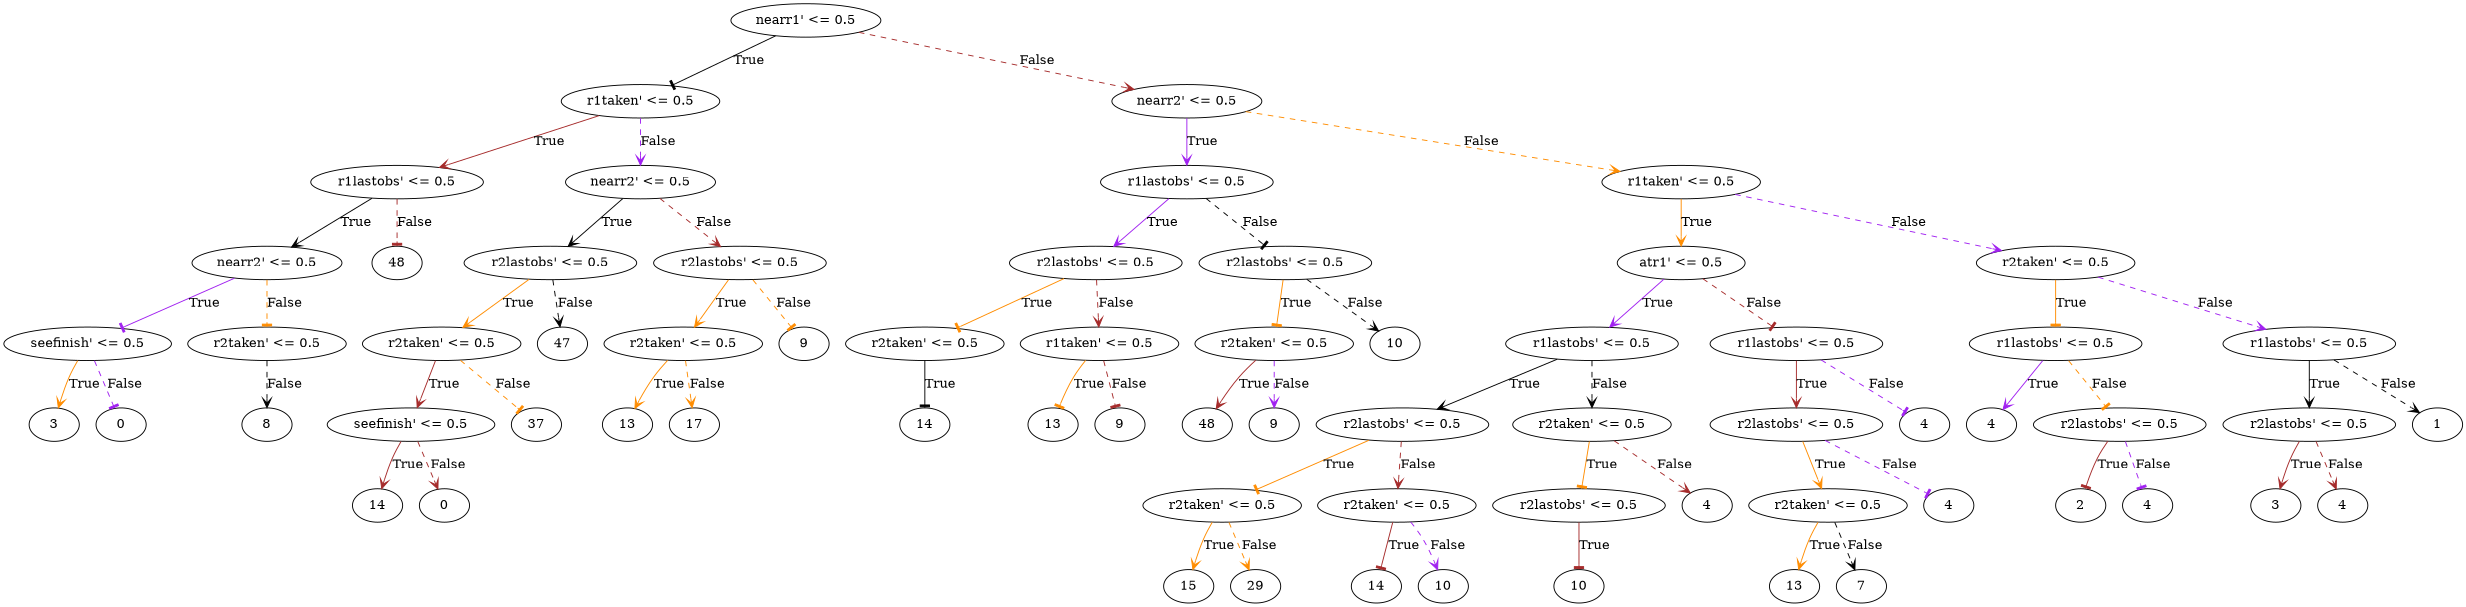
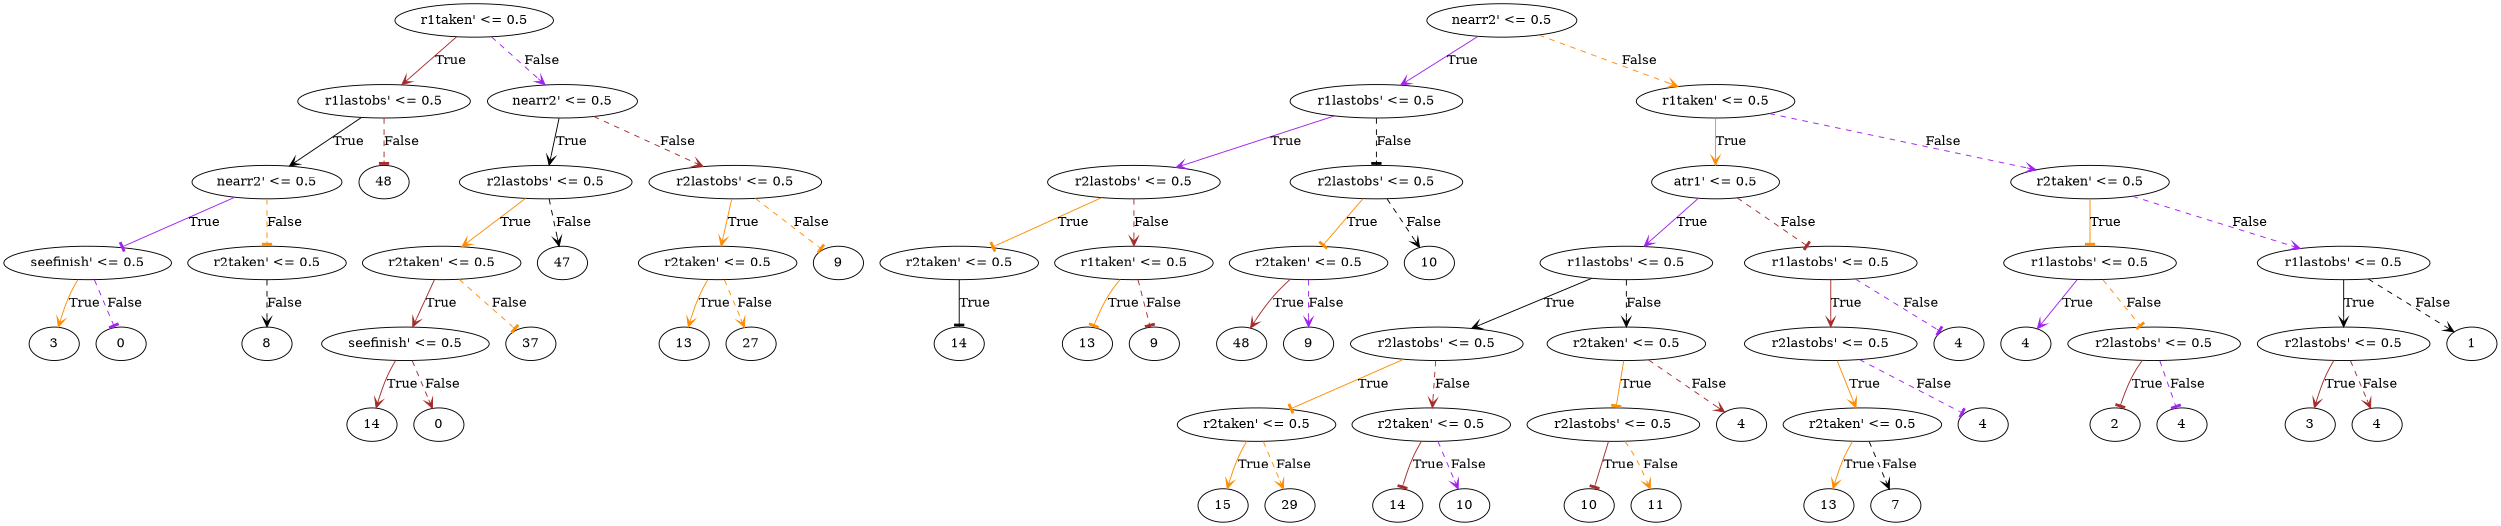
node "nearr1' <= 0.5": removed
node "17": label "17" -> "27"
node "11": added
